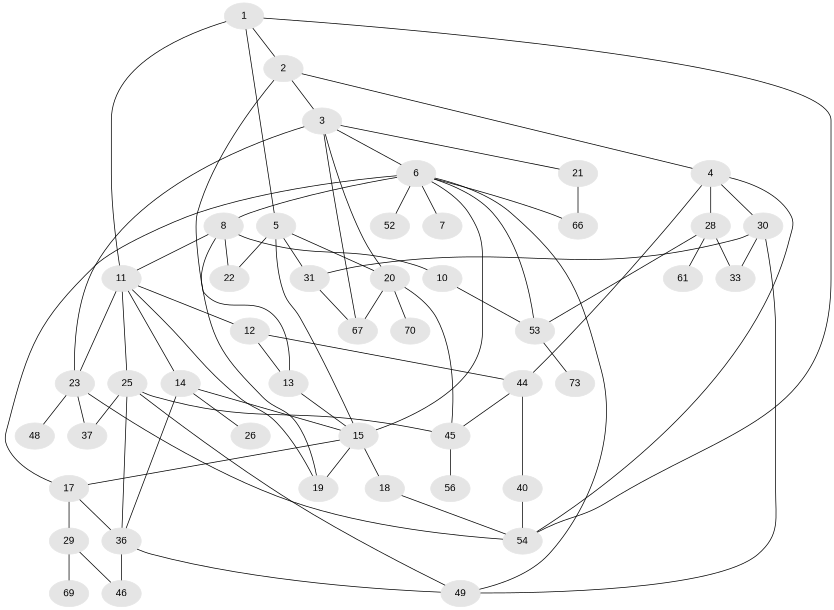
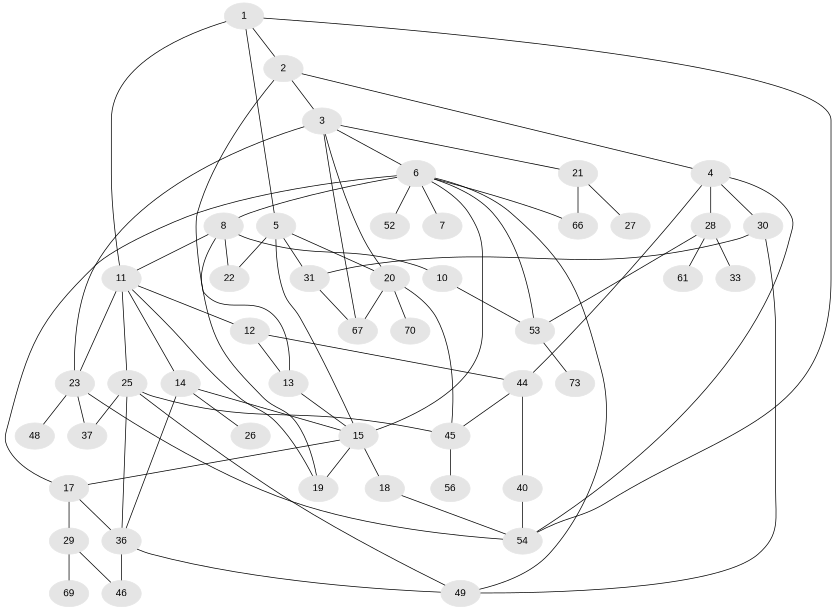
node "27": added
edge "30" -- "33": removed
